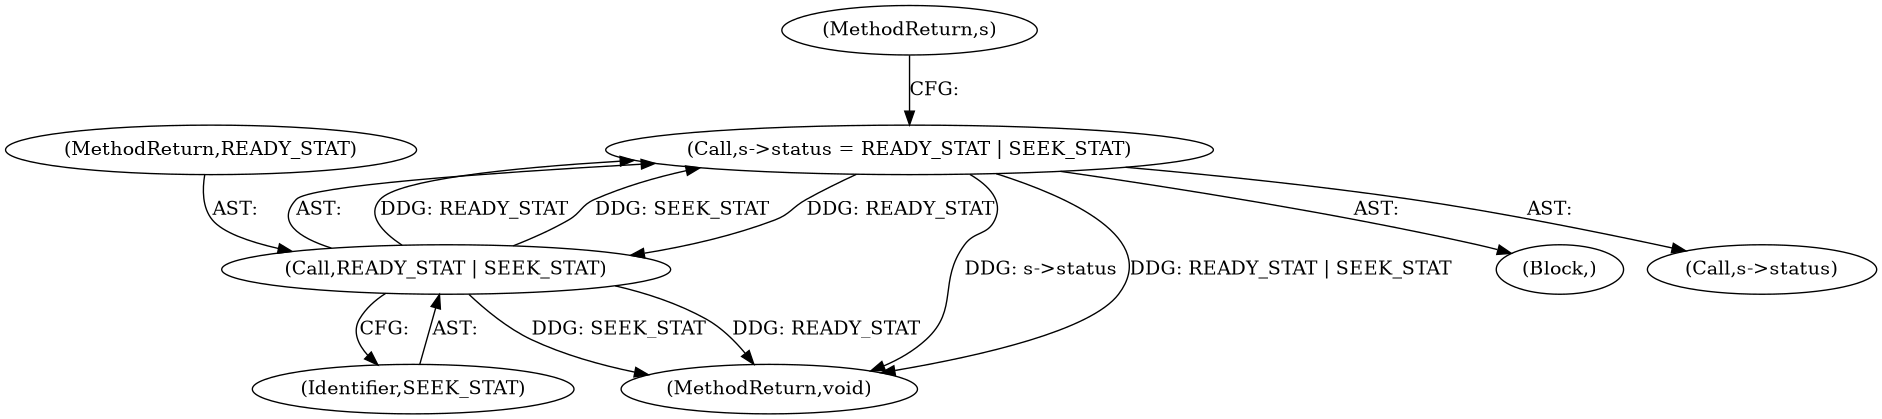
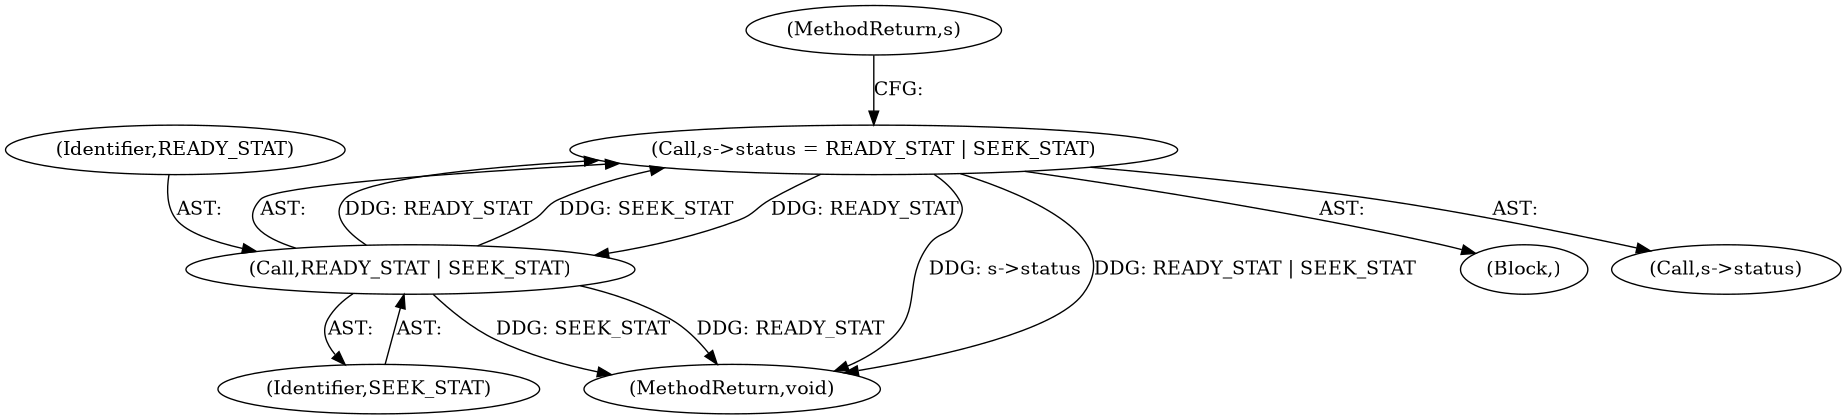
node "(MethodReturn,READY_STAT)": label "(MethodReturn,READY_STAT)" -> "(Identifier,READY_STAT)"
edge "(Call,READY_STAT | SEEK_STAT)" -> "(Identifier,SEEK_STAT)": label "CFG: " -> "AST: "
